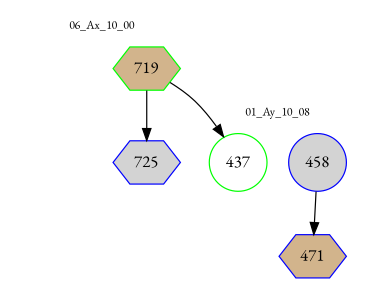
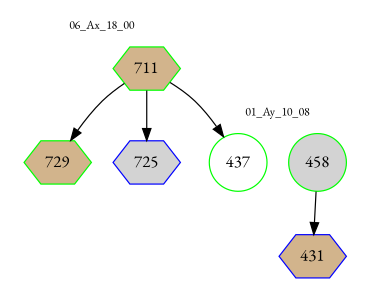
cluster "06_Ax_10_00": label "06_Ax_10_00" -> "06_Ax_18_00"
node "719": label "719" -> "711"
node "729": added
node "458": color blue -> green
node "471": label "471" -> "431"
